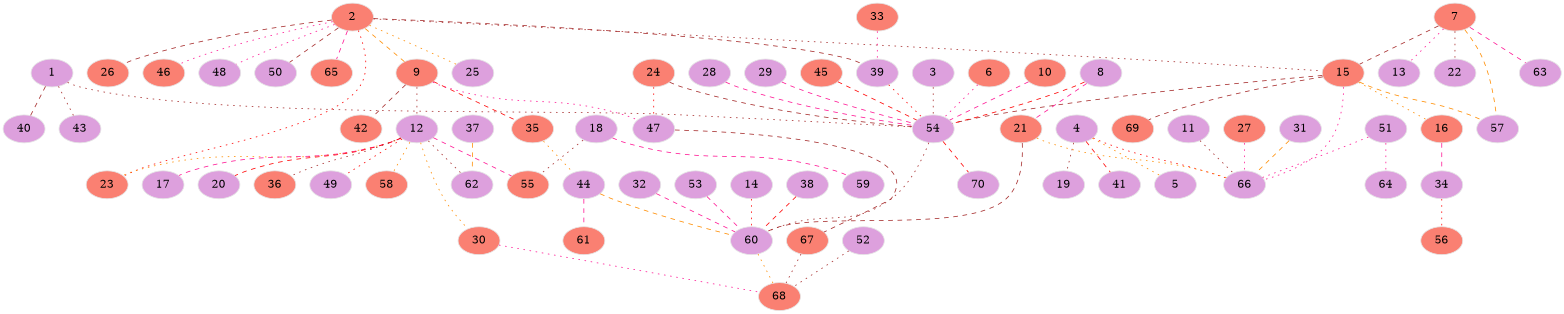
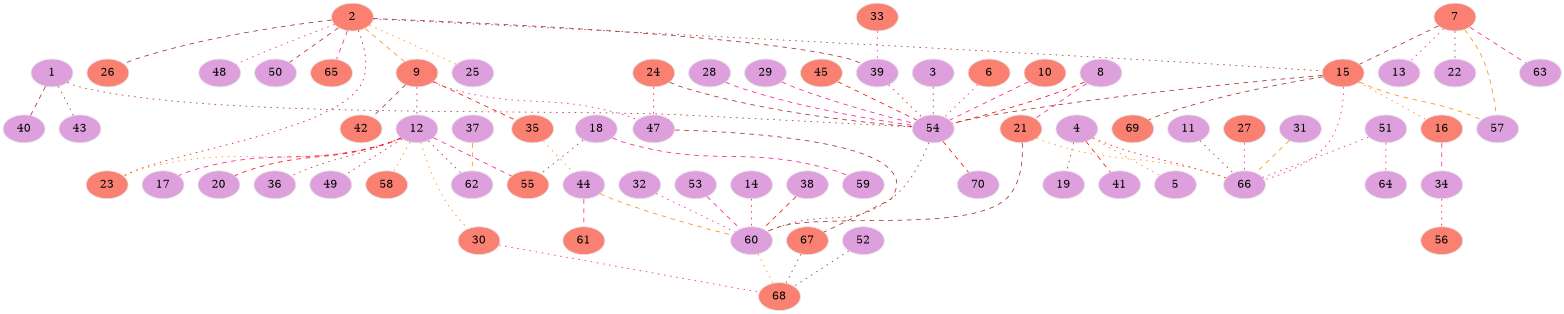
node "46": removed
node "36": fillcolor salmon -> plum
edge "32" -- "60": style dashed -> dotted
